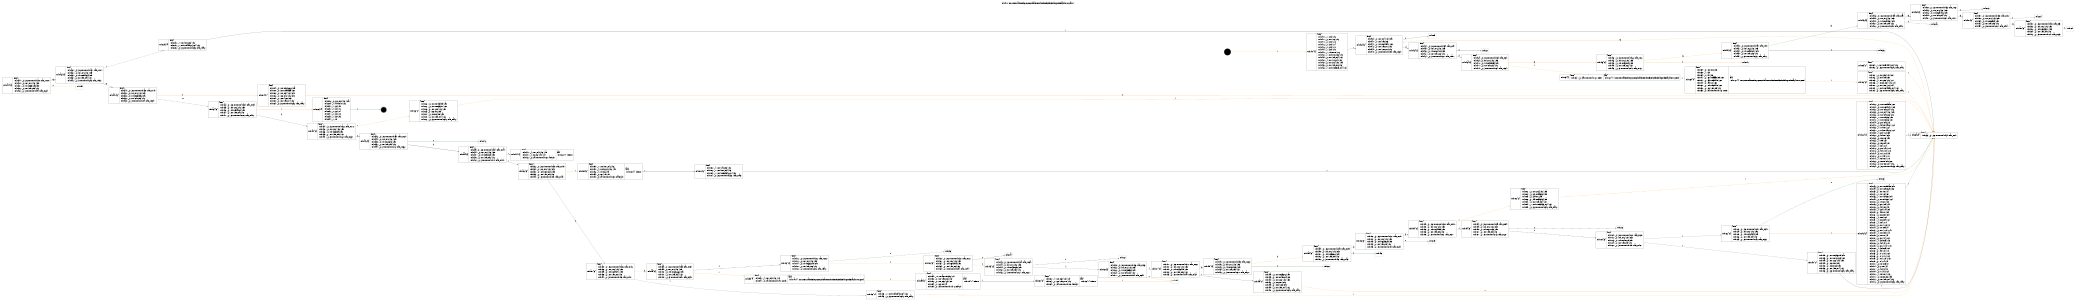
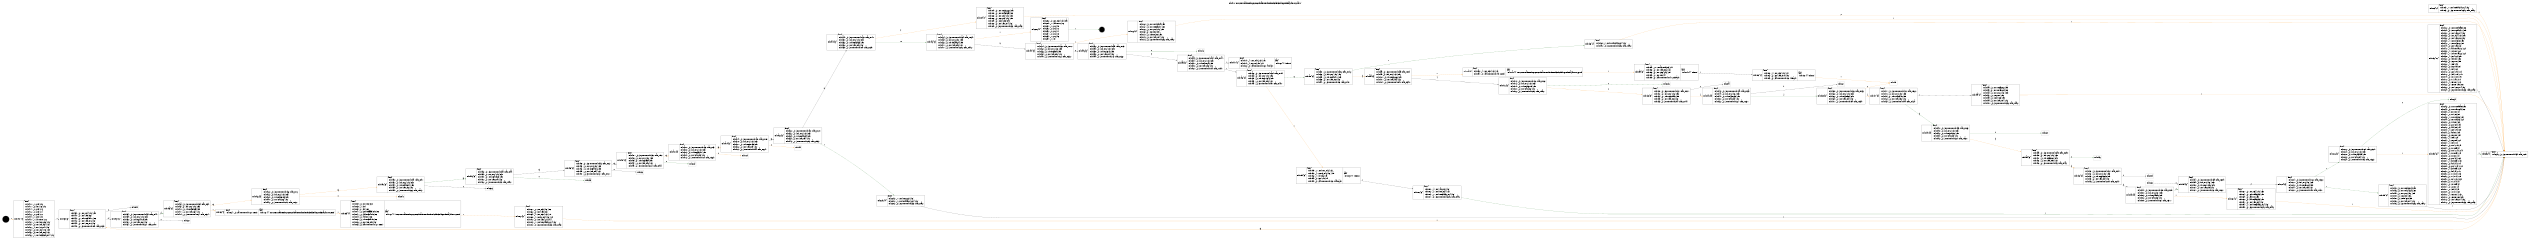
edge "0x401a00 [25]" -> "0x401a19 [25]": added, label "13"
edge "0x401bf4 [25]" -> "0x40213c": reversed
